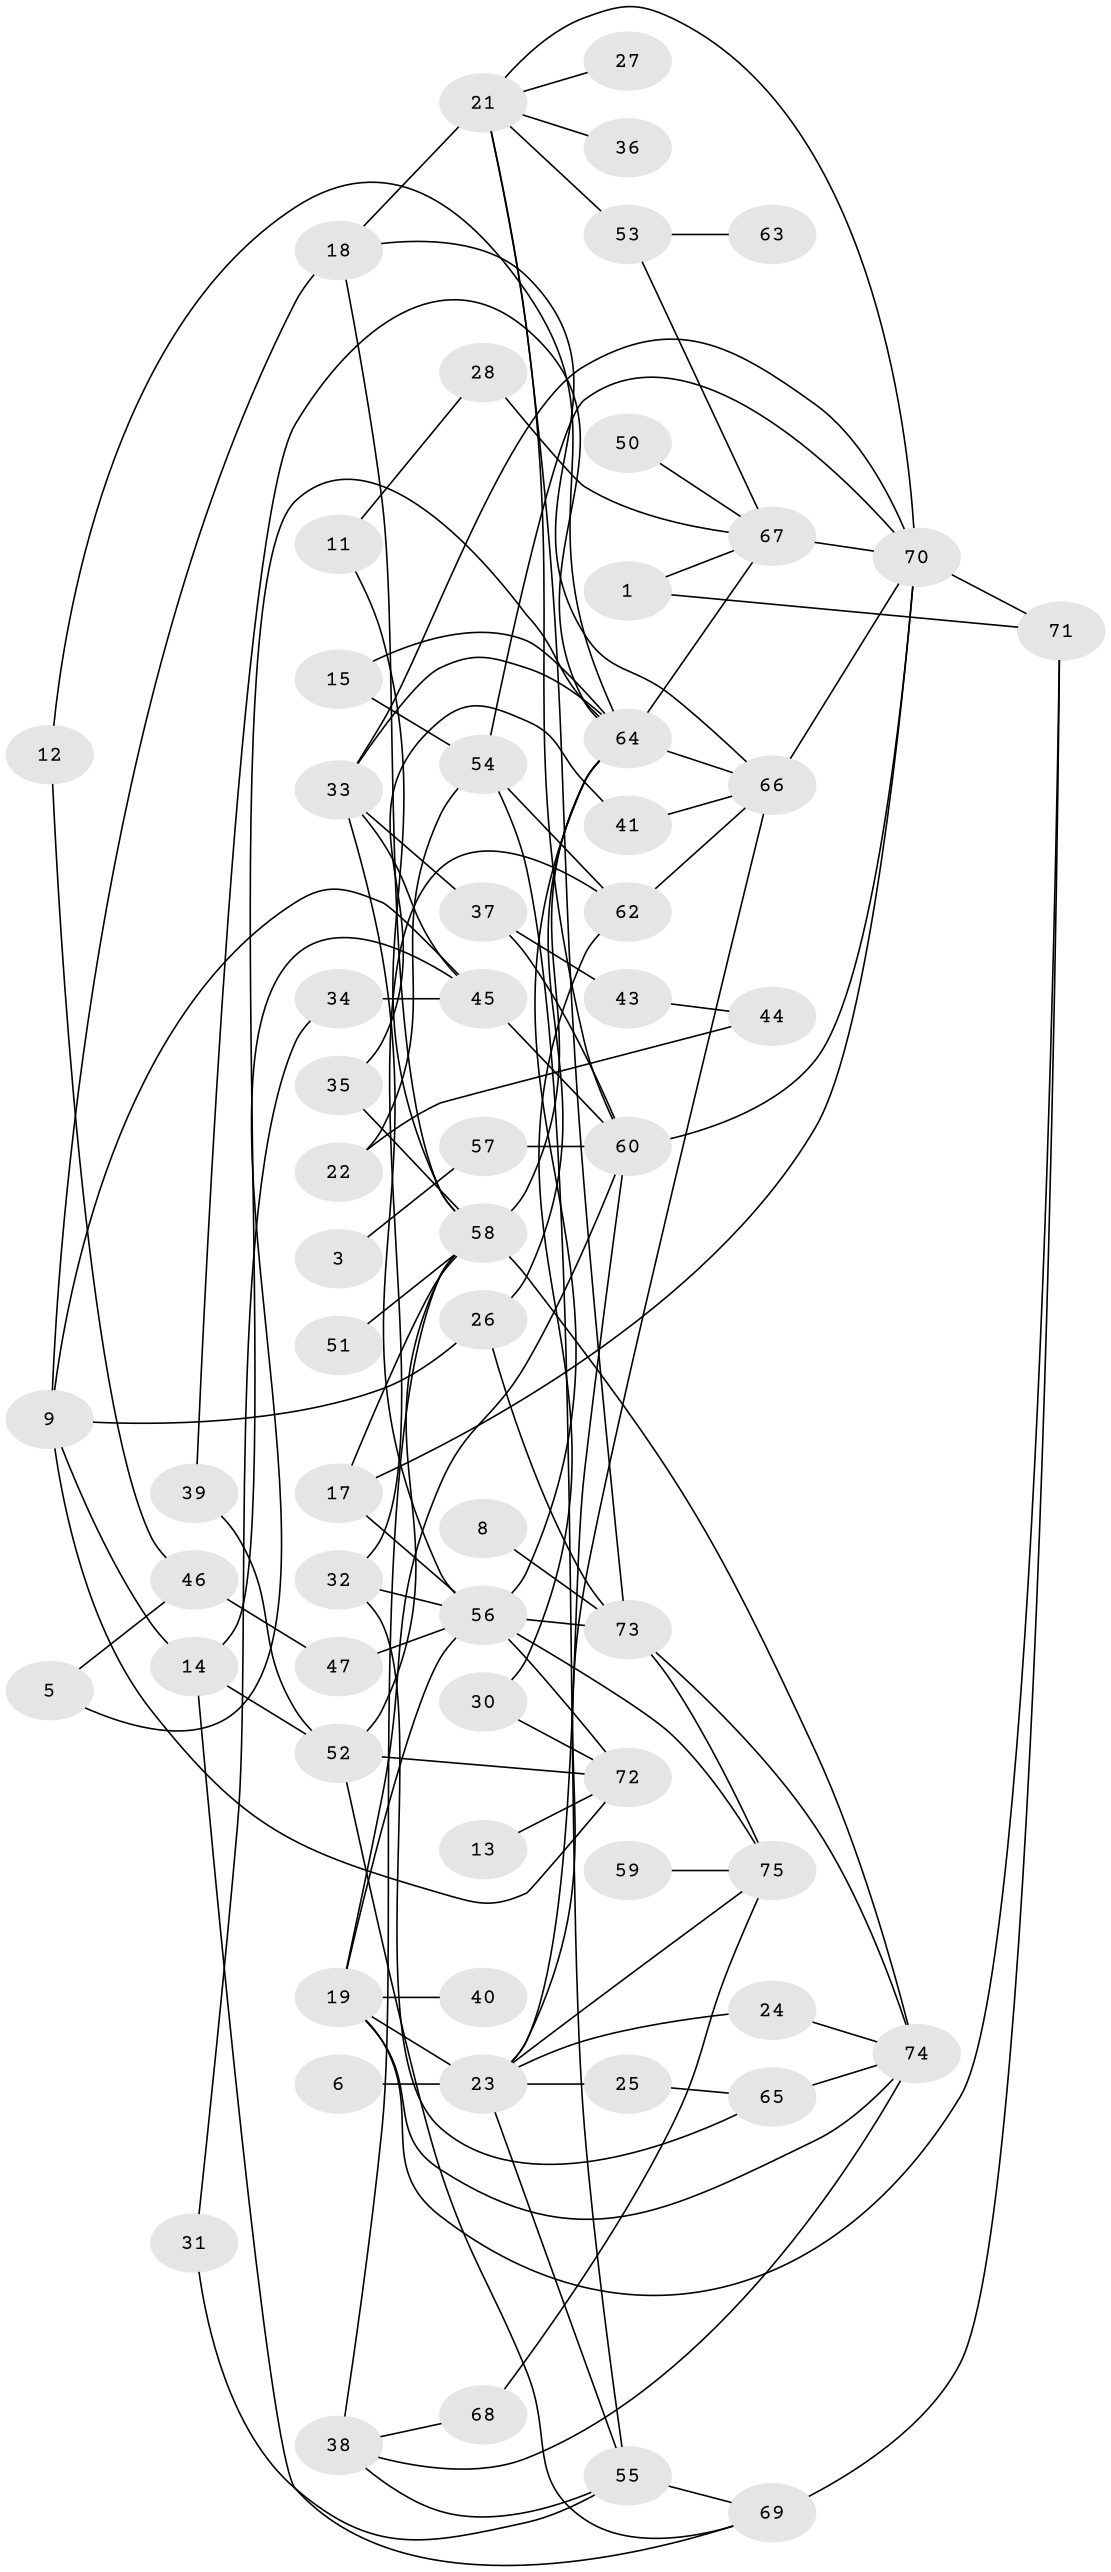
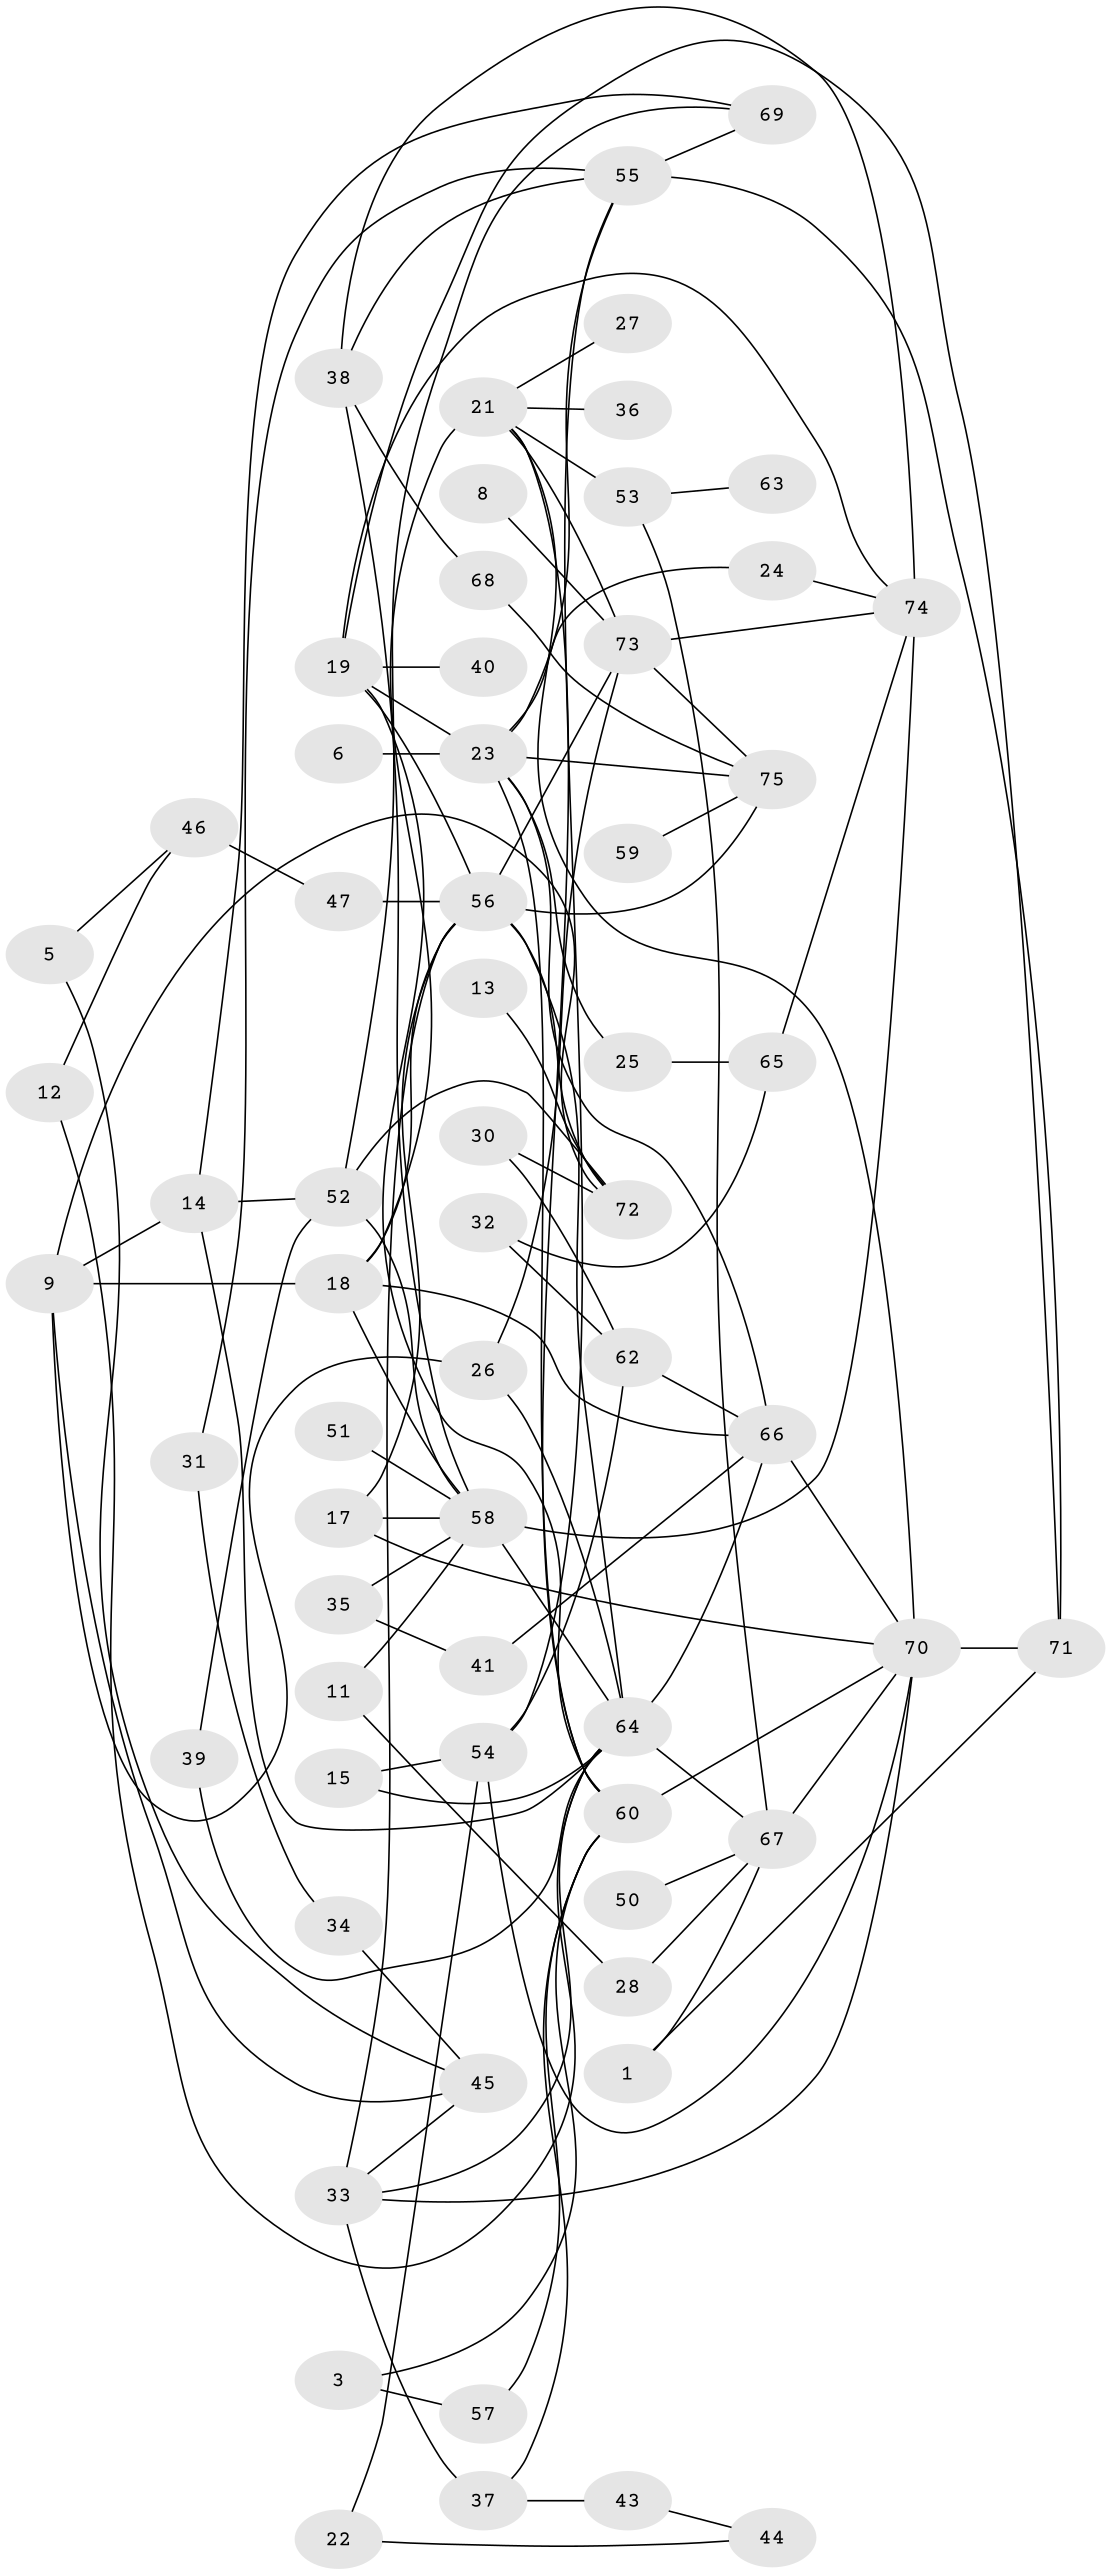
edge "45" -- "60": now "3" -- "60"
edge "32" -- "56": now "18" -- "56"
edge "71" -- "69": now "71" -- "55"
